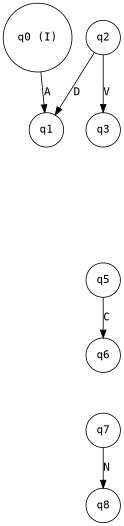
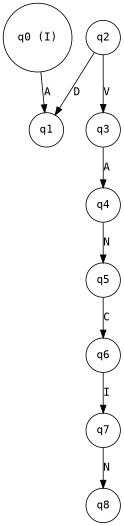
node "q4": added
edge "q6" -> "q7": added, label "I"
